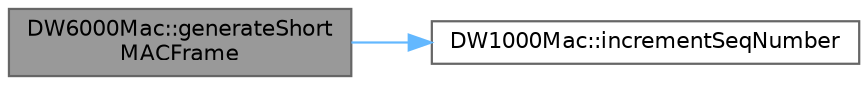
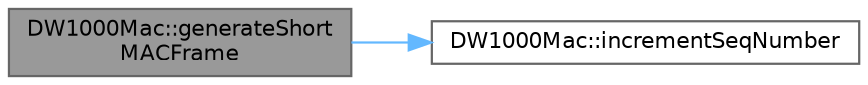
node "DW6000Mac::generateShort MACFrame": label "DW6000Mac::generateShort MACFrame" -> "DW1000Mac::generateShort MACFrame"
